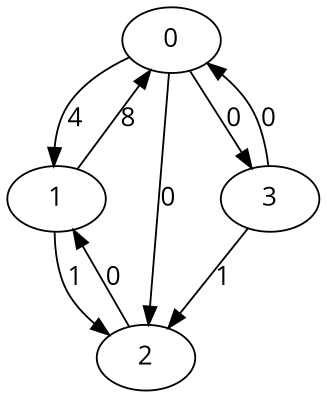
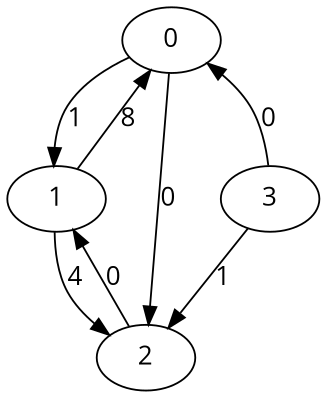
edge "0" -> "3": removed, label "0"
edge "0" -> "1": label "4" -> "1"
edge "1" -> "2": label "1" -> "4"
